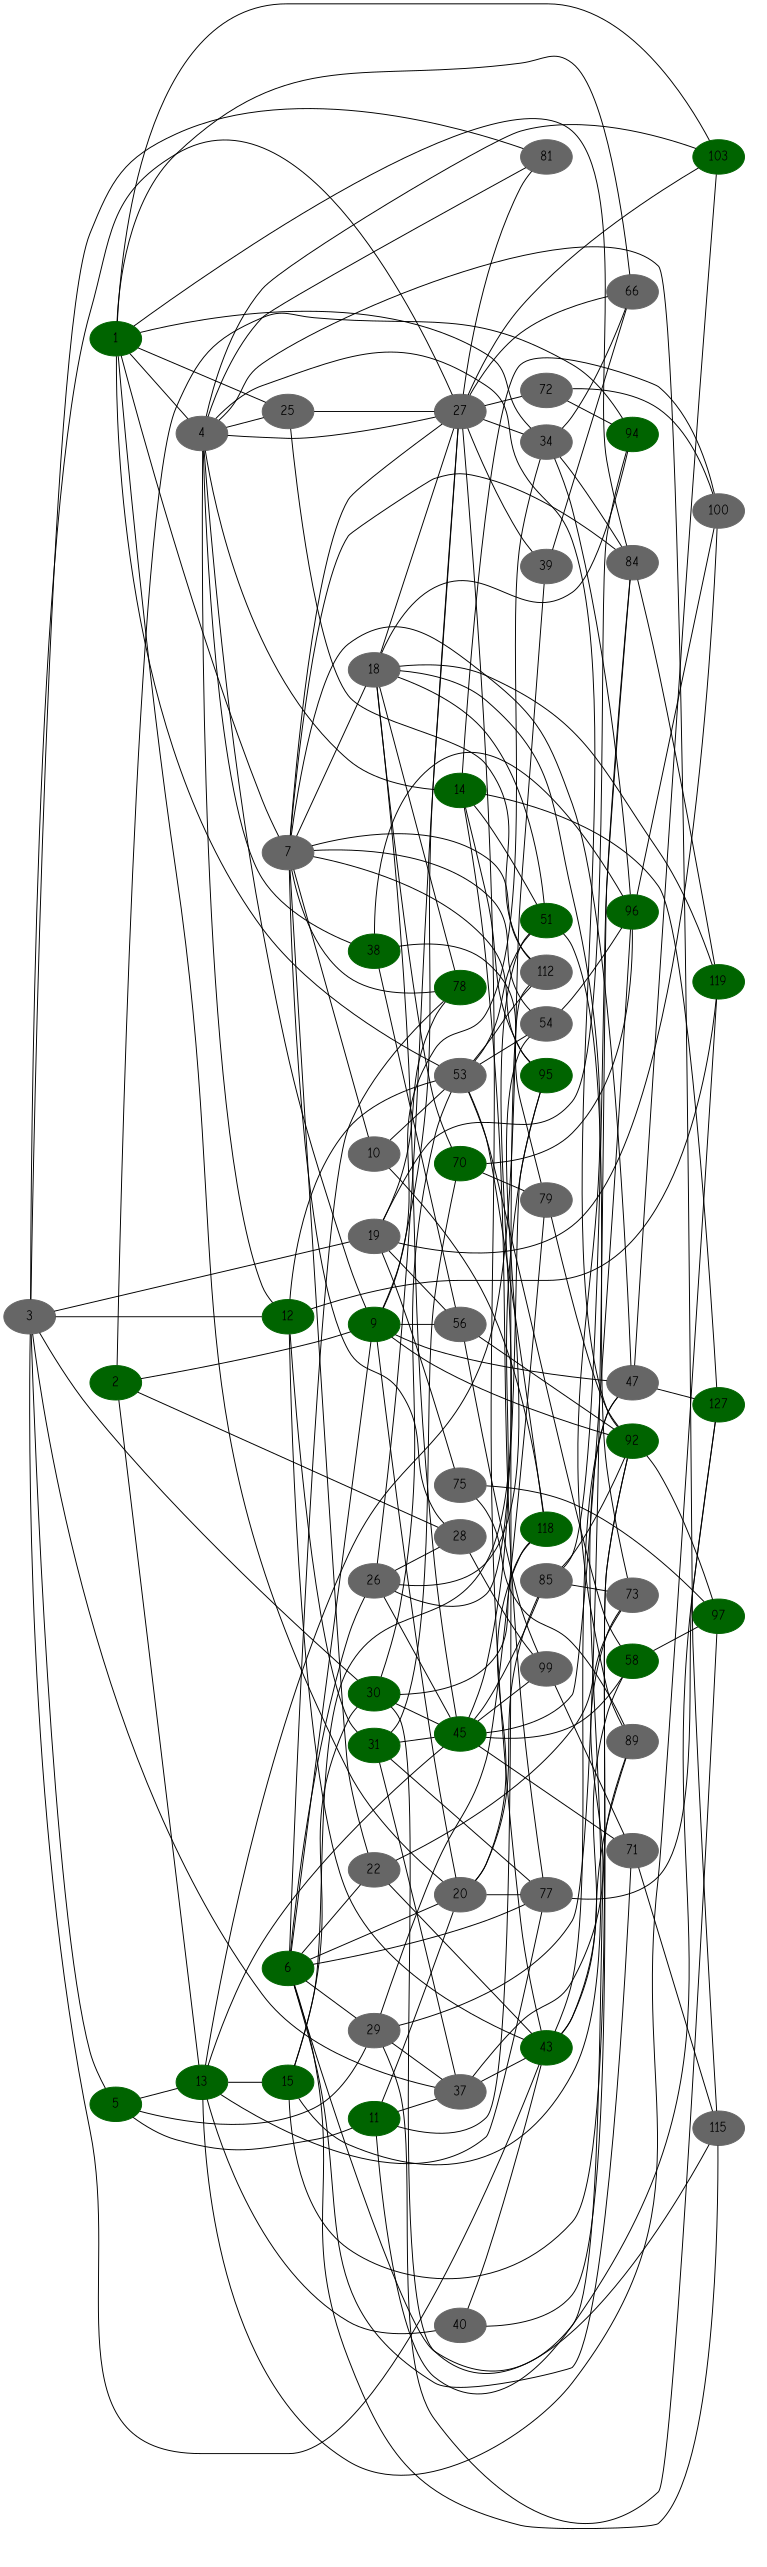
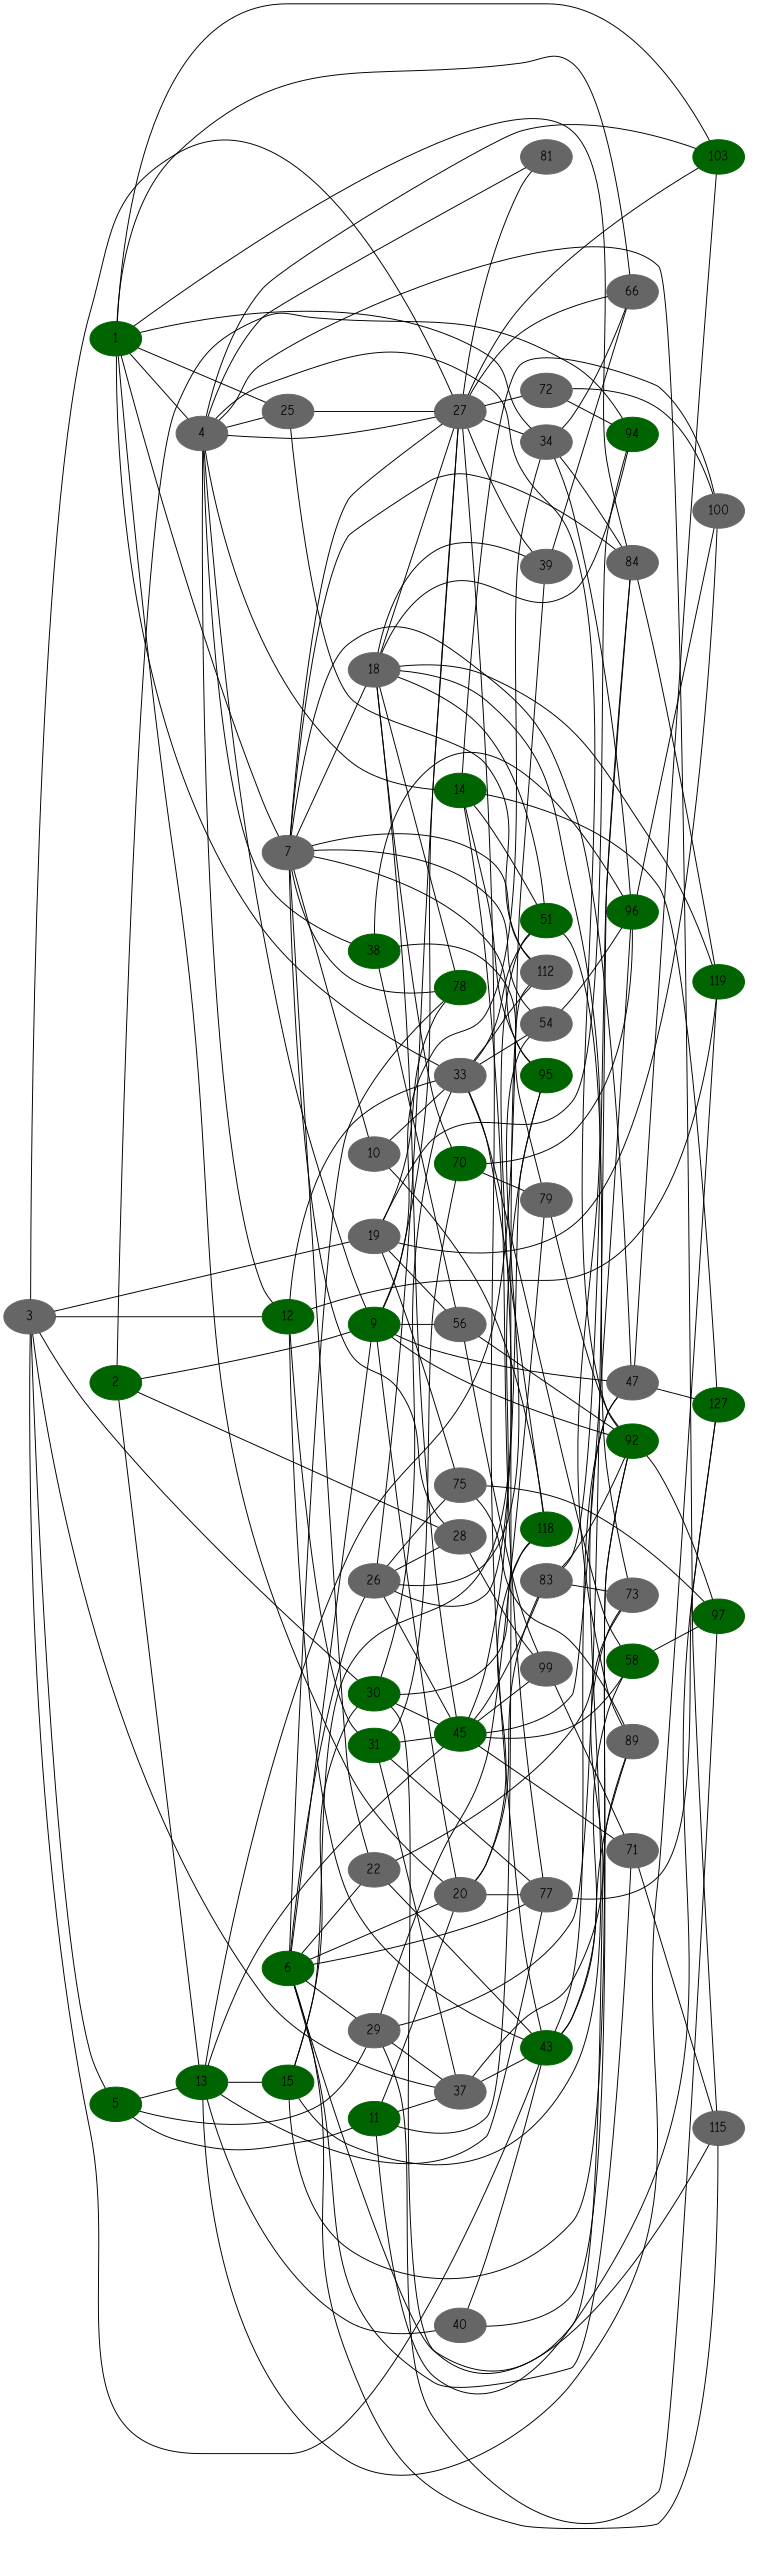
edge "81" -- "3": removed
edge "39" -- "18": added
node "53": label "53" -> "33"
edge "75" -- "26": added
node "85": label "85" -> "83"
